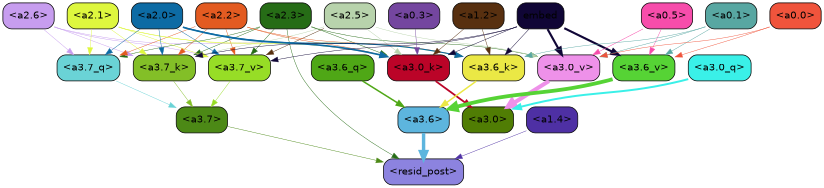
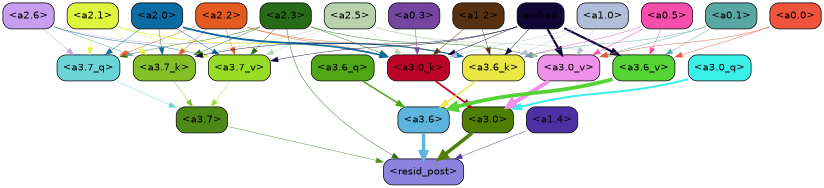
node "<a1.0>": added
edge "<a0.5>" -> "<a3.6_k>": added
edge "<a2.5>" -> "<a3.7_v>": color #583010 -> #b8d3ac
edge "<a2.6>" -> "<a3.7_k>": color #c79def -> #58a7a2
edge "<a2.6>" -> "<a3.7_v>": color #c79def -> #0d6ba4
edge "<a2.5>" -> "<a3.6_v>": added
edge "<a3.0>" -> "<resid_post>": added
